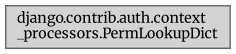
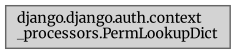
node "django.contrib.auth.context _processors.PermLookupDict": label "django.contrib.auth.context _processors.PermLookupDict" -> "django.django.auth.context _processors.PermLookupDict"
